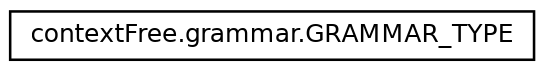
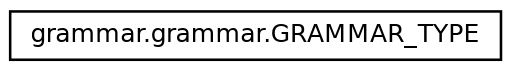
node "contextFree.grammar.GRAMMAR_TYPE": label "contextFree.grammar.GRAMMAR_TYPE" -> "grammar.grammar.GRAMMAR_TYPE"
